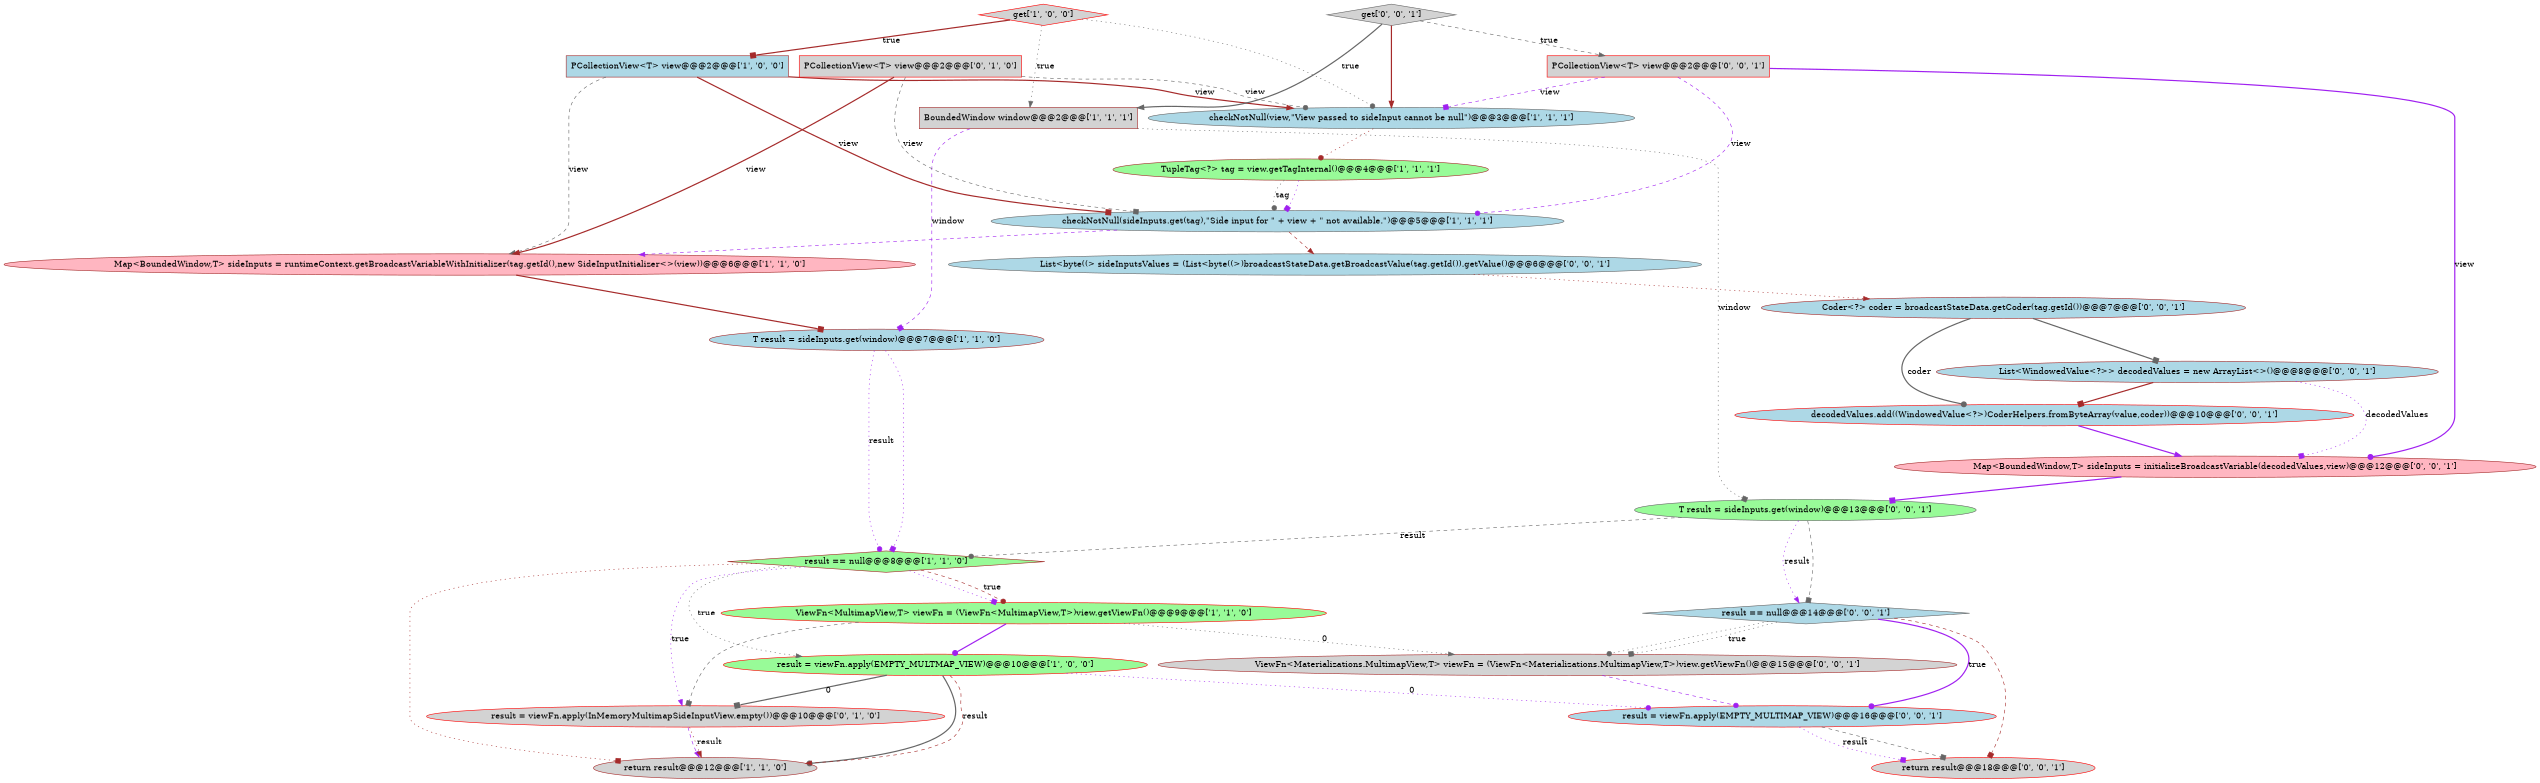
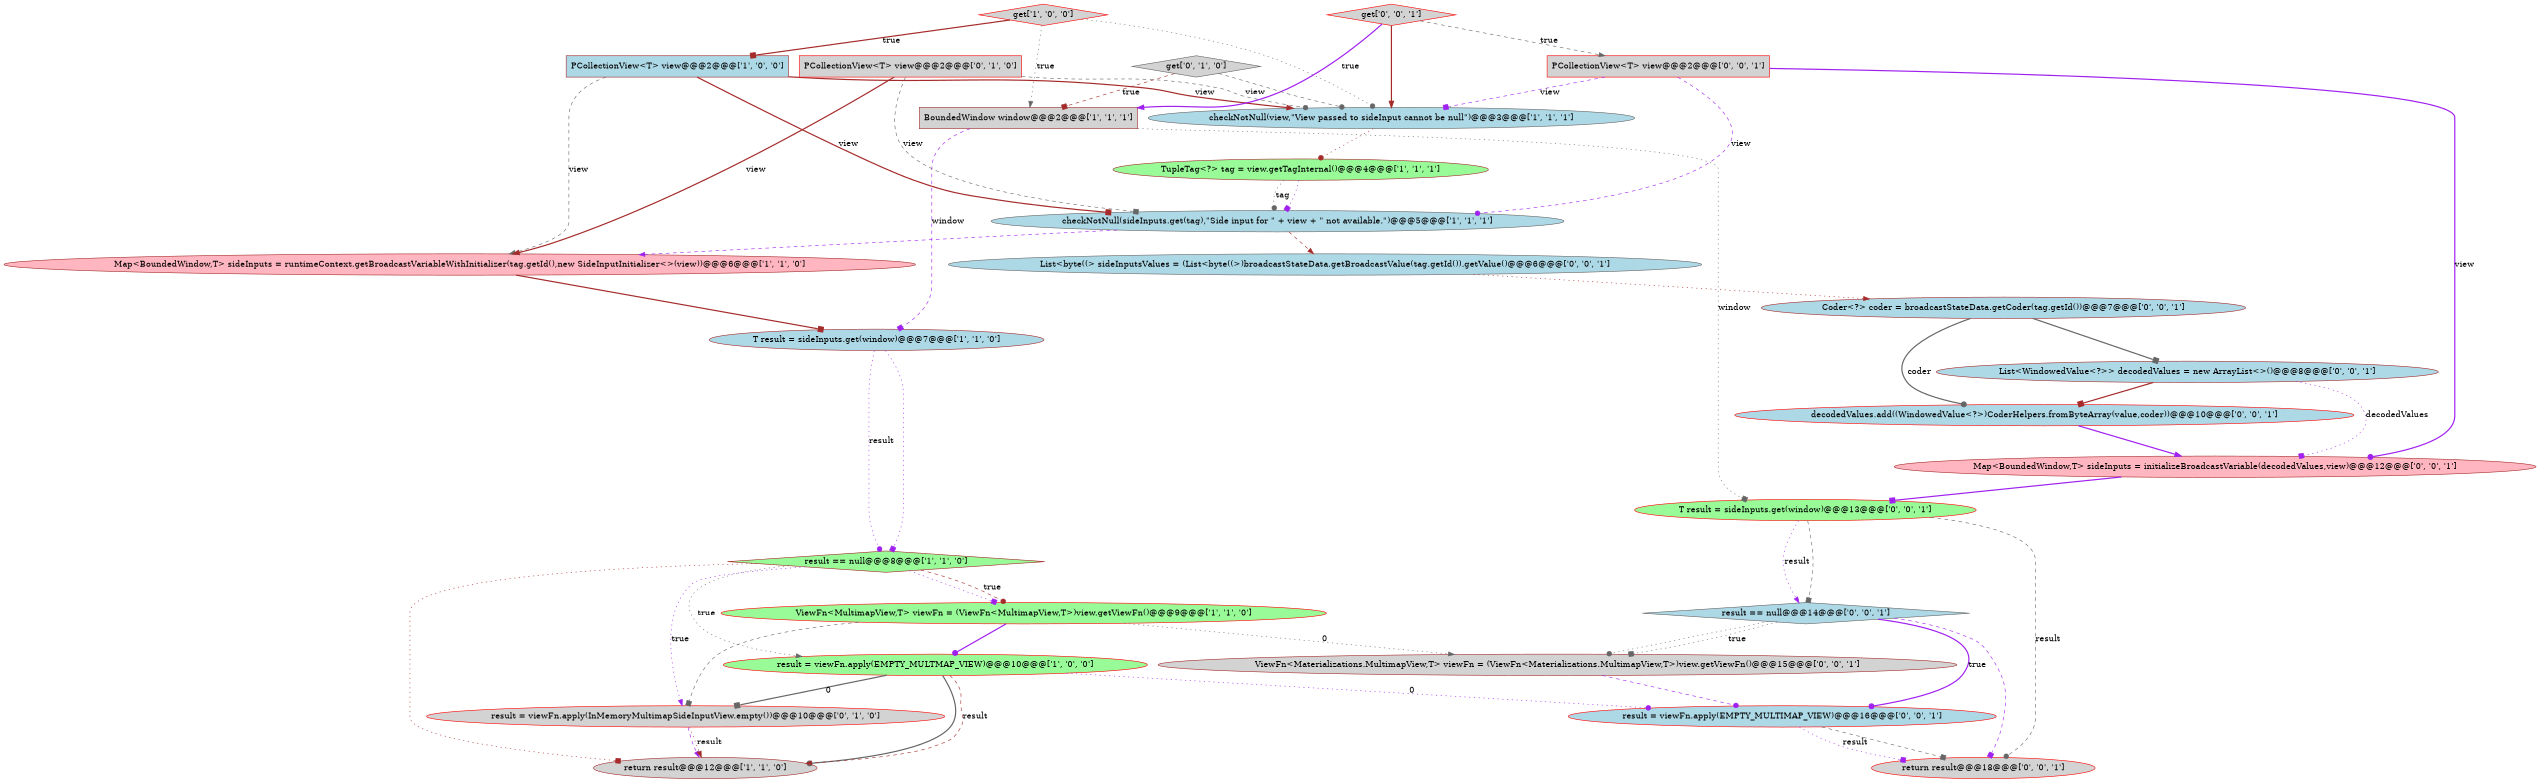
node "get['0', '0', '1']": color gray40 -> red
node "get['0', '1', '0']": added
edge "get['0', '0', '1']" -> "BoundedWindow window@@@2@@@['1', '1', '1']": color gray40 -> purple
node "T result = sideInputs.get(window)@@@13@@@['0', '0', '1']": color gray40 -> red
edge "T result = sideInputs.get(window)@@@13@@@['0', '0', '1']" -> "result == null@@@8@@@['1', '1', '0']": now "T result = sideInputs.get(window)@@@13@@@['0', '0', '1']" -> "return result@@@18@@@['0', '0', '1']"
edge "result == null@@@14@@@['0', '0', '1']" -> "return result@@@18@@@['0', '0', '1']": color brown -> purple
